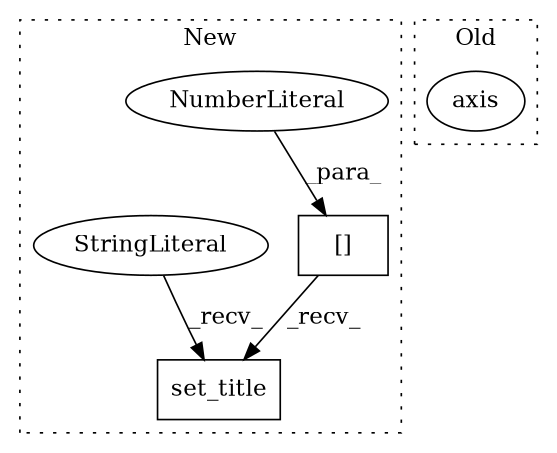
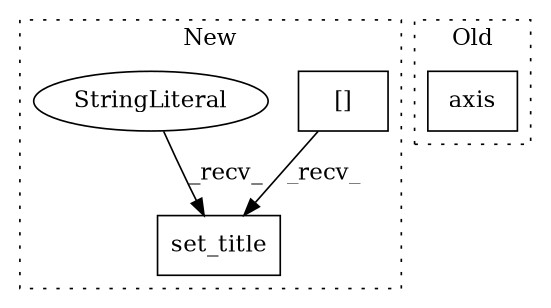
node "NumberLiteral": removed
node "axis": shape ellipse -> box
